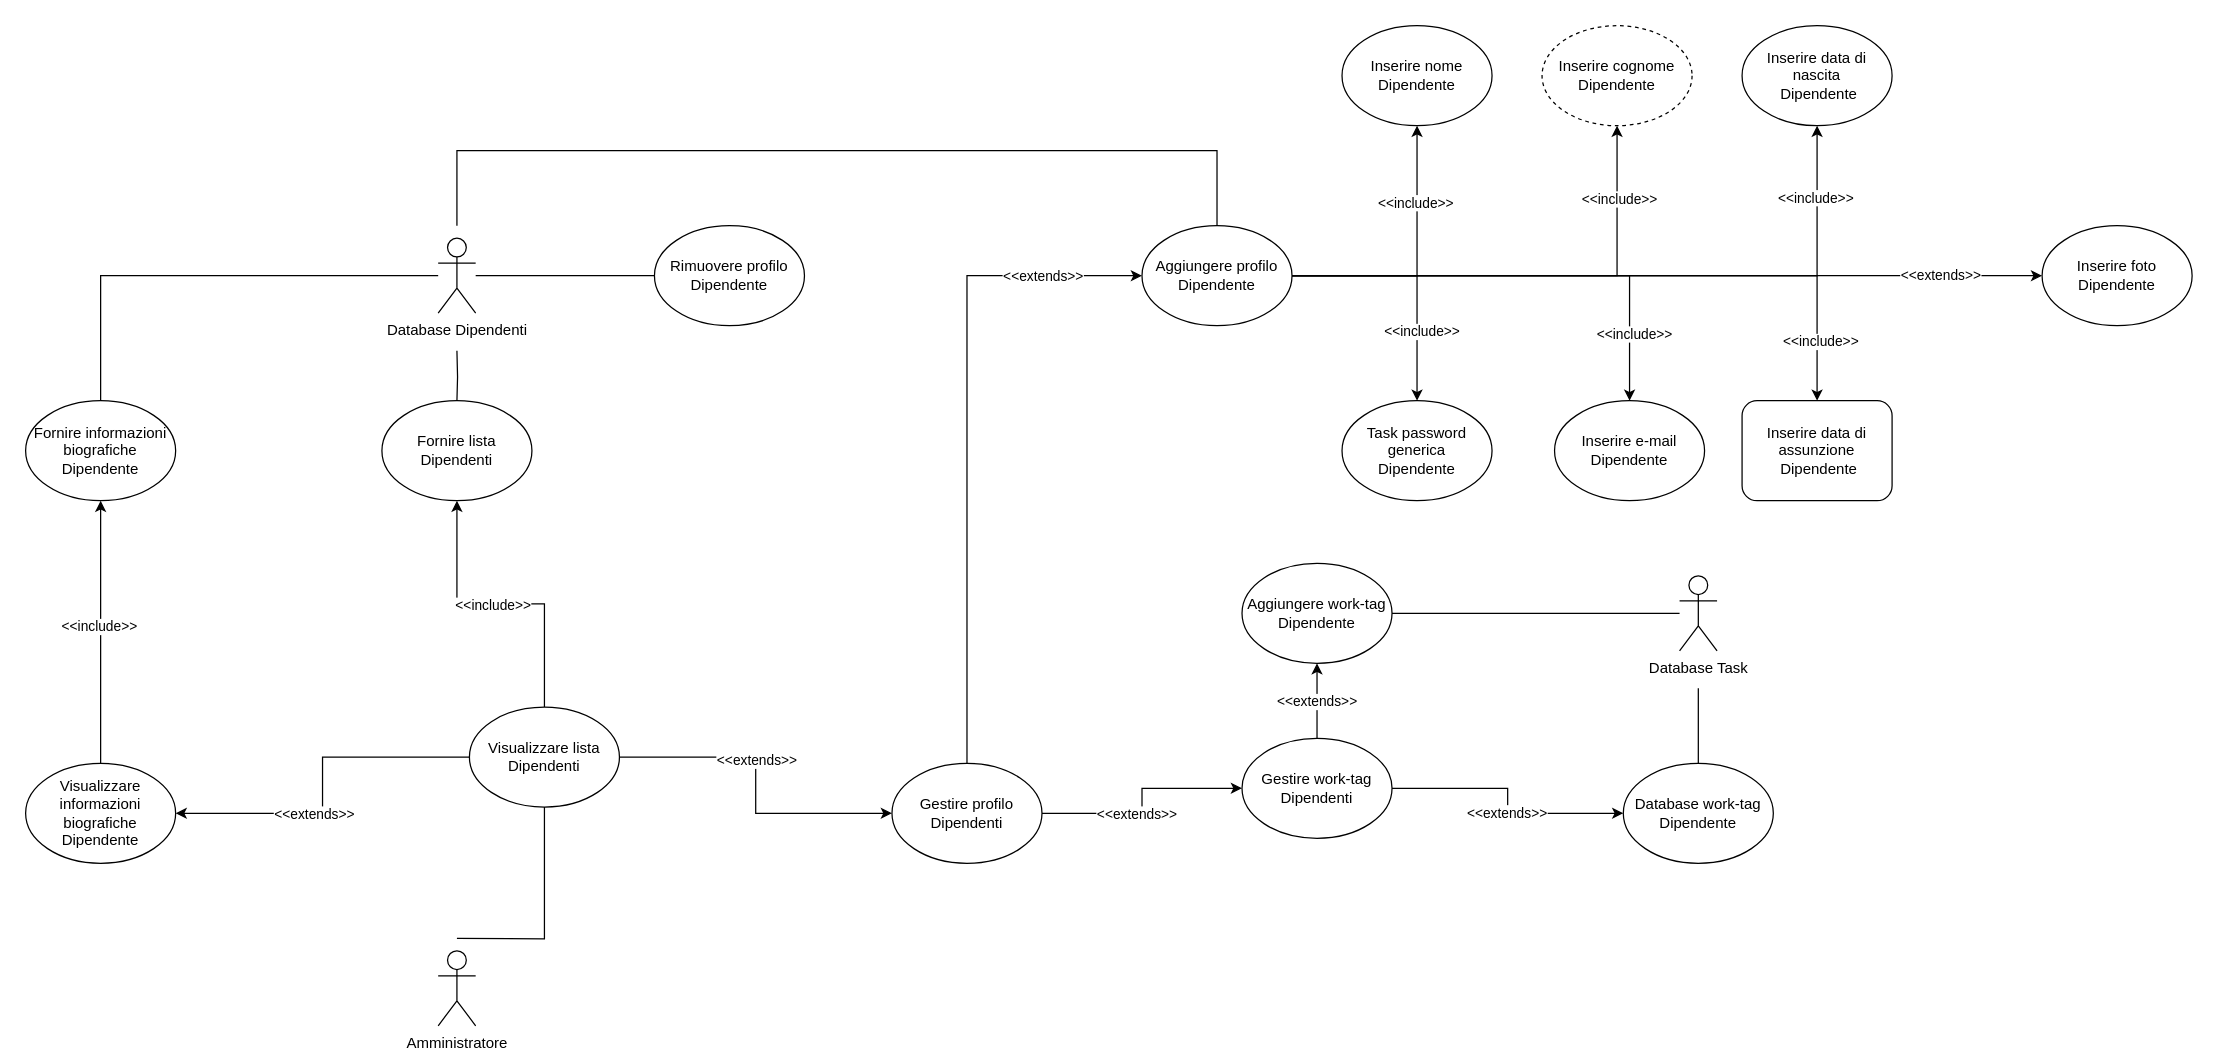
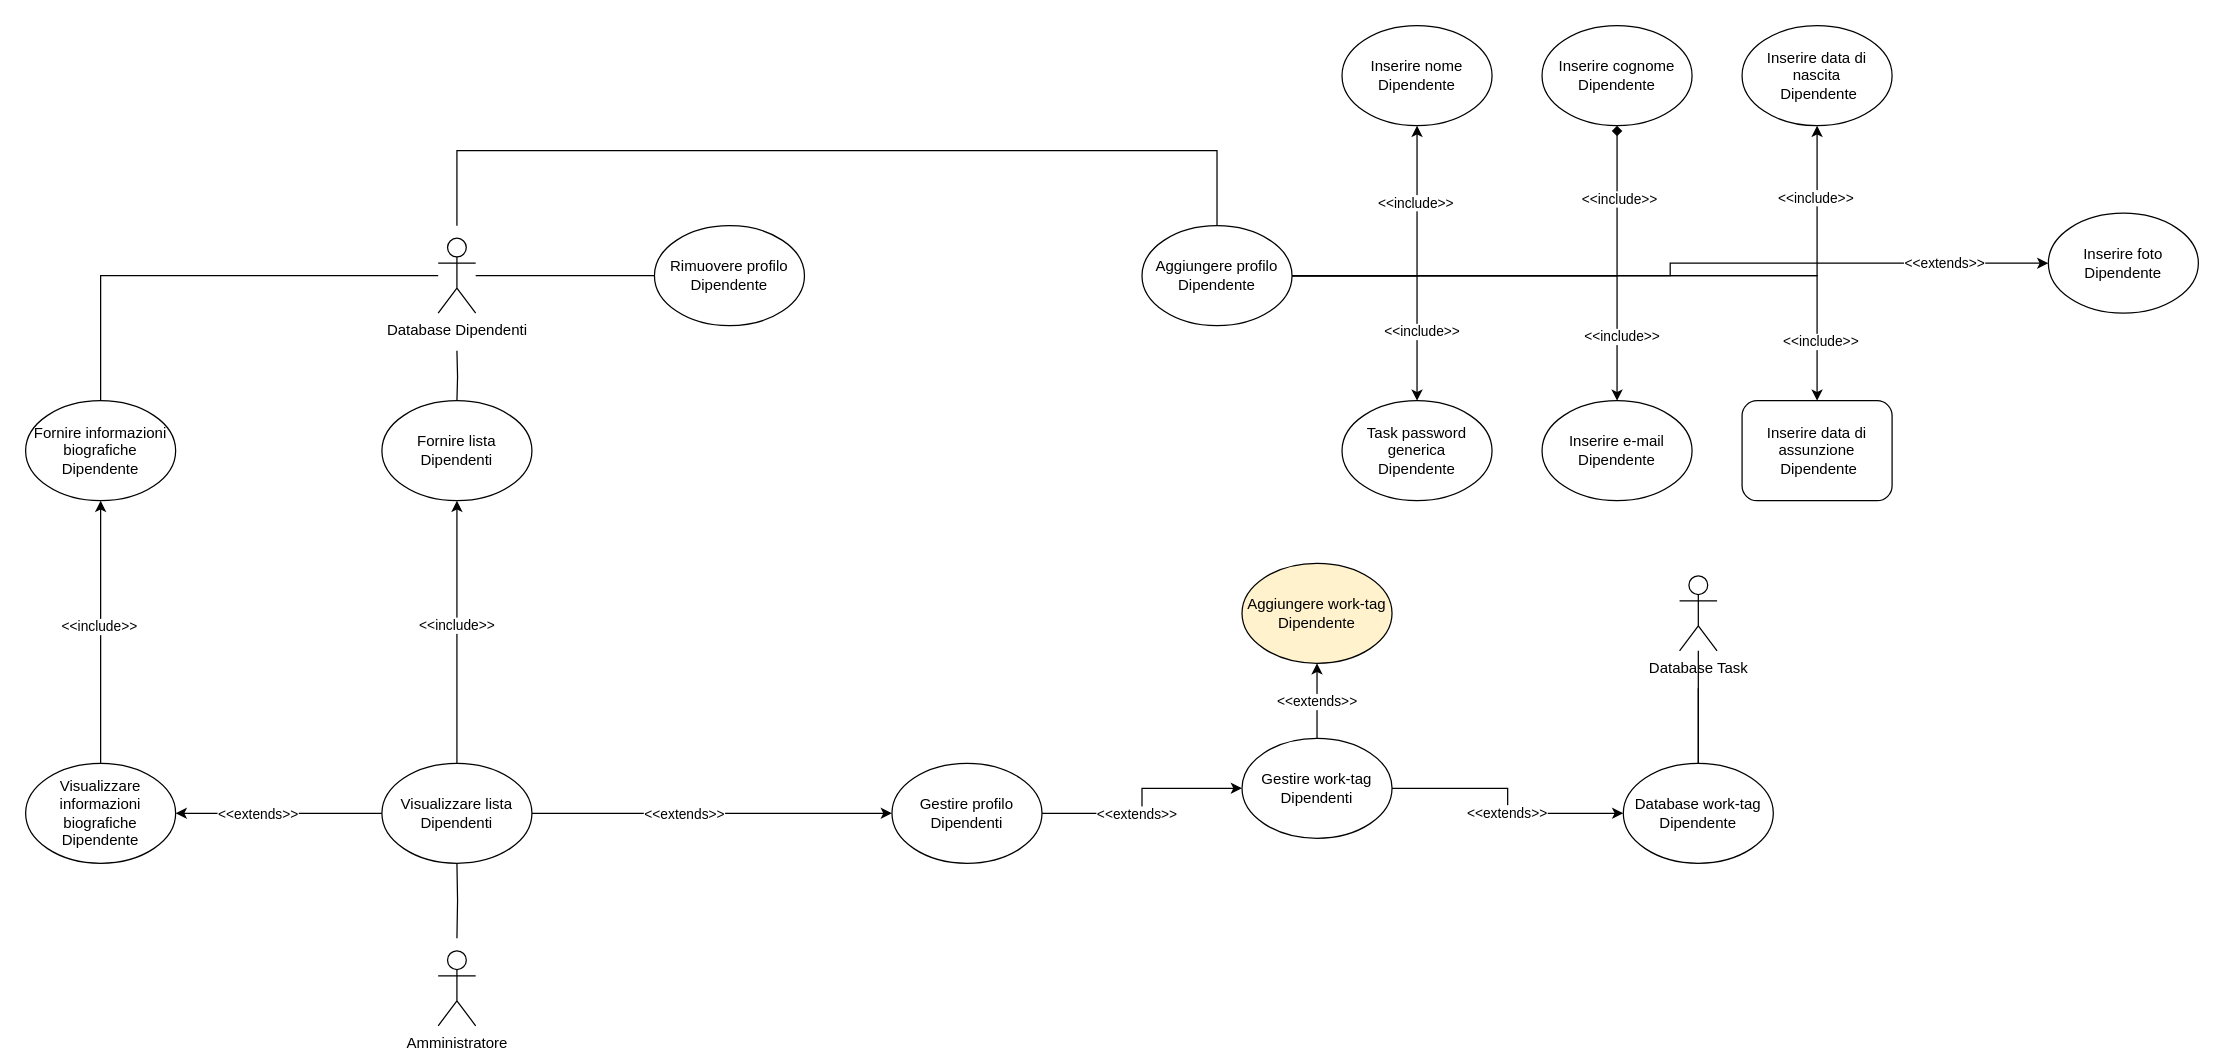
node "Inserire cognome Dipendente": style dashed -> solid
edge "Aggiungere profilo Dipendente" -> "Inserire cognome Dipendente": arrowhead classic -> diamond
node "Inserire foto Dipendente": moved (2117, 276) -> (2123, 263)
edge "Gestire profilo Dipendenti" -> "Aggiungere profilo Dipendente": removed, label "<<extends>>"
node "Inserire e-mail Dipendente": moved (1629, 451) -> (1617, 451)
node "Aggiungere work-tag Dipendente": fillcolor #ffffff -> #fff2cc
edge "Aggiungere work-tag Dipendente" -- "Database Task": now "Database work-tag Dipendente" -- "Database Task"
node "Visualizzare lista Dipendenti": moved (544, 757) -> (457, 813)
